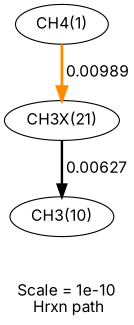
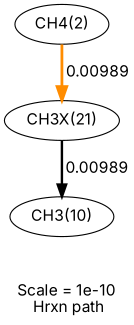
node "CH4(1)": label "CH4(1)" -> "CH4(2)"
edge "CH3X(21)" -> "CH3(10)": label " 0.00627" -> " 0.00989"
